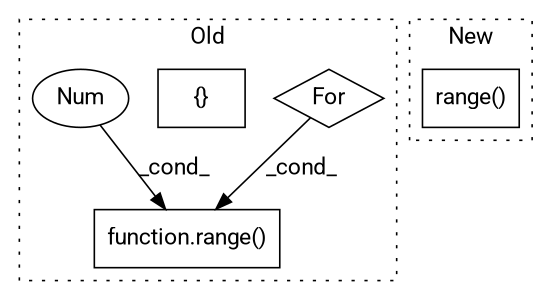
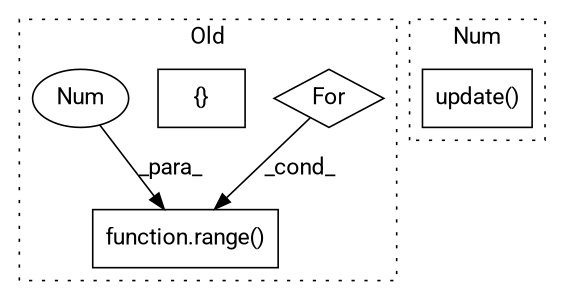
cluster "New": label "New" -> "Num"
node "range()": label "range()" -> "update()"
edge "Num" -> "function.range()": label "_cond_" -> "_para_"
